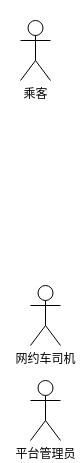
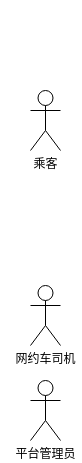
node "乘客": moved (36, 51) -> (46, 121)
